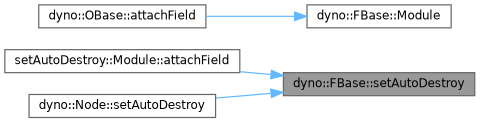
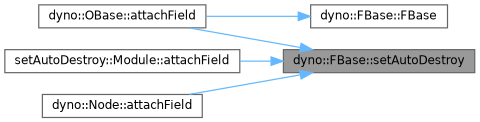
node "dyno::FBase::Module": label "dyno::FBase::Module" -> "dyno::FBase::FBase"
edge "dyno::OBase::attachField" -> "dyno::FBase::setAutoDestroy": added
node "dyno::Node::setAutoDestroy": label "dyno::Node::setAutoDestroy" -> "dyno::Node::attachField"
